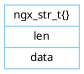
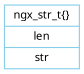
node "ngx_str_t{}": text "data" -> "str"
